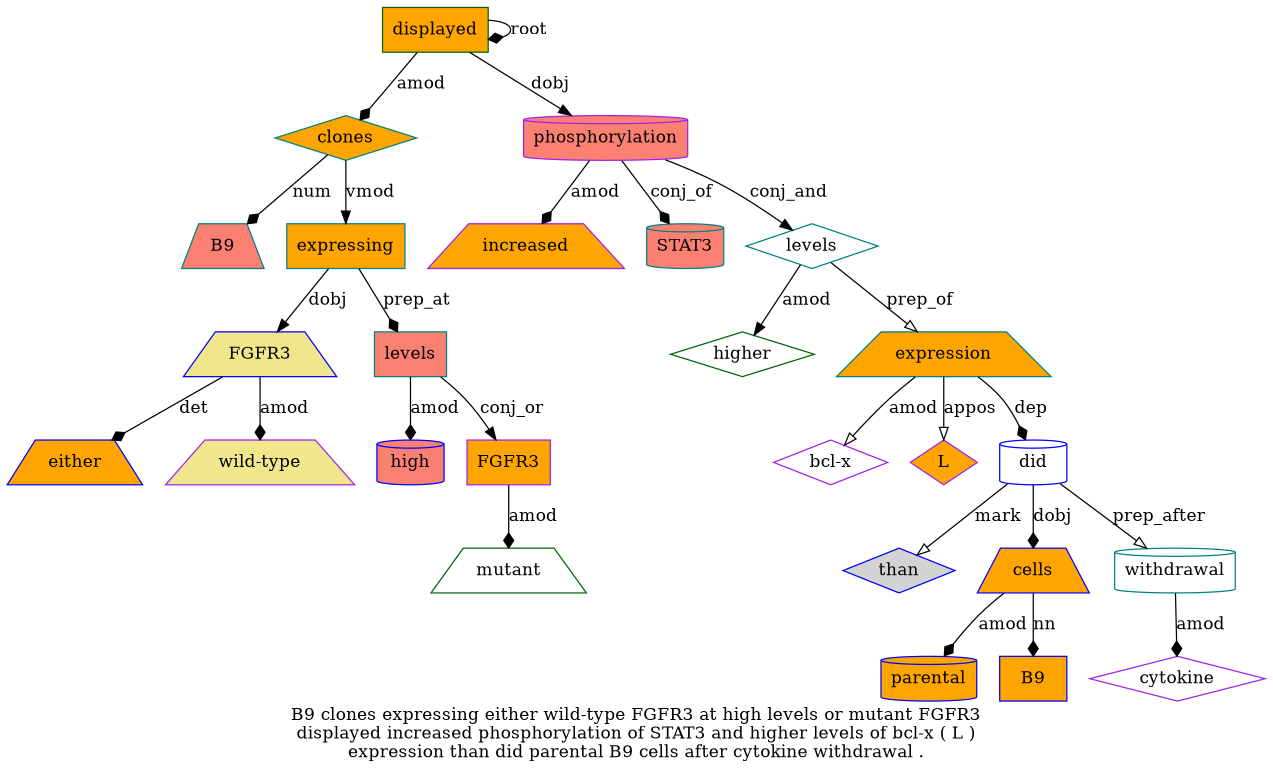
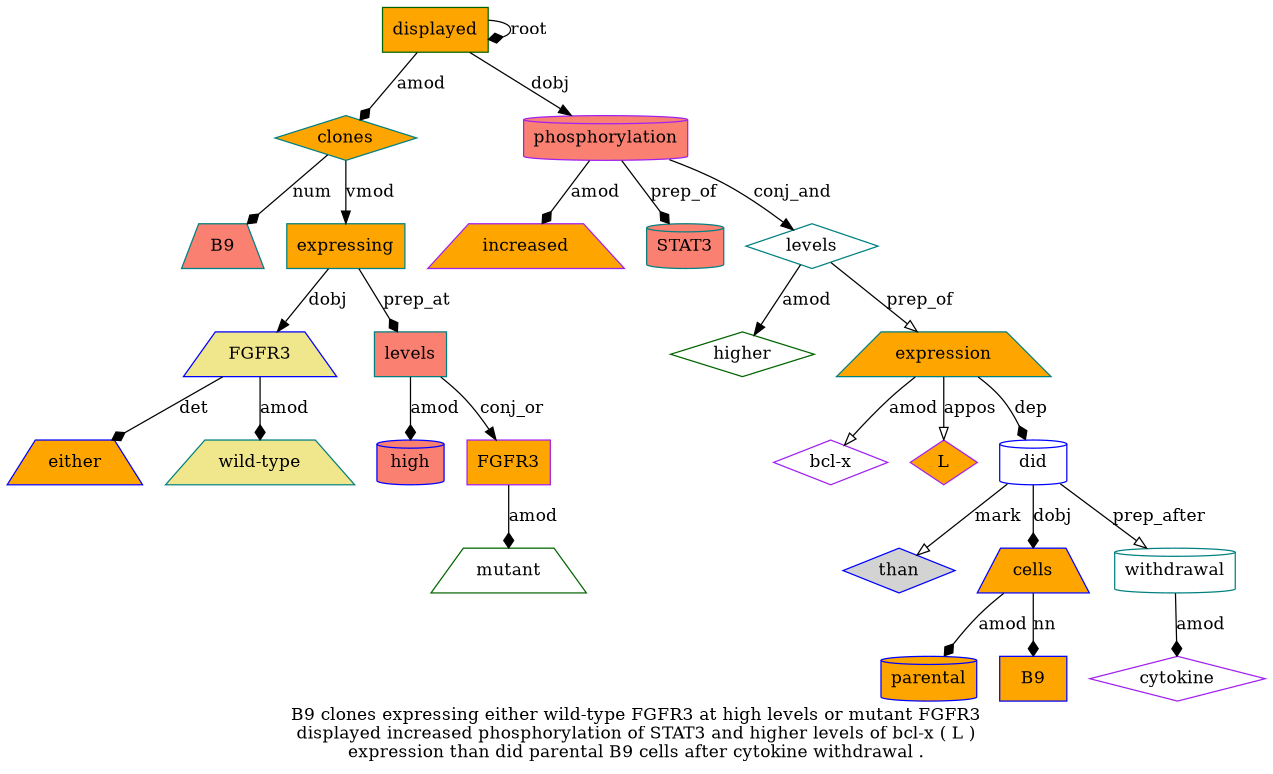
edge "phosphorylation" -> "STAT3": label "conj_of" -> "prep_of"
node "wild-type": color purple -> teal
